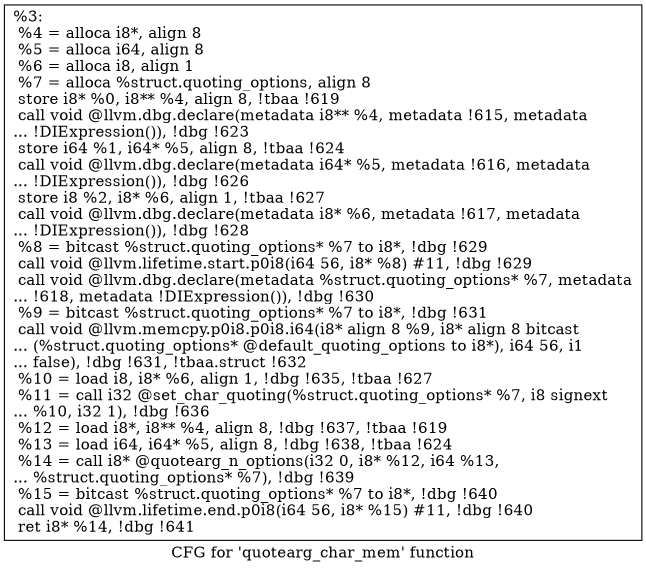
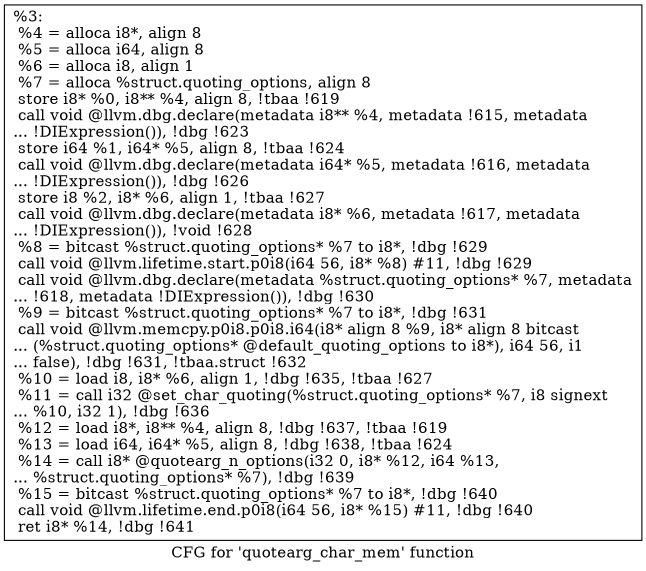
node "%3:": text "... !DIExpression()), !dbg !628" -> "... !DIExpression()), !void !628"
